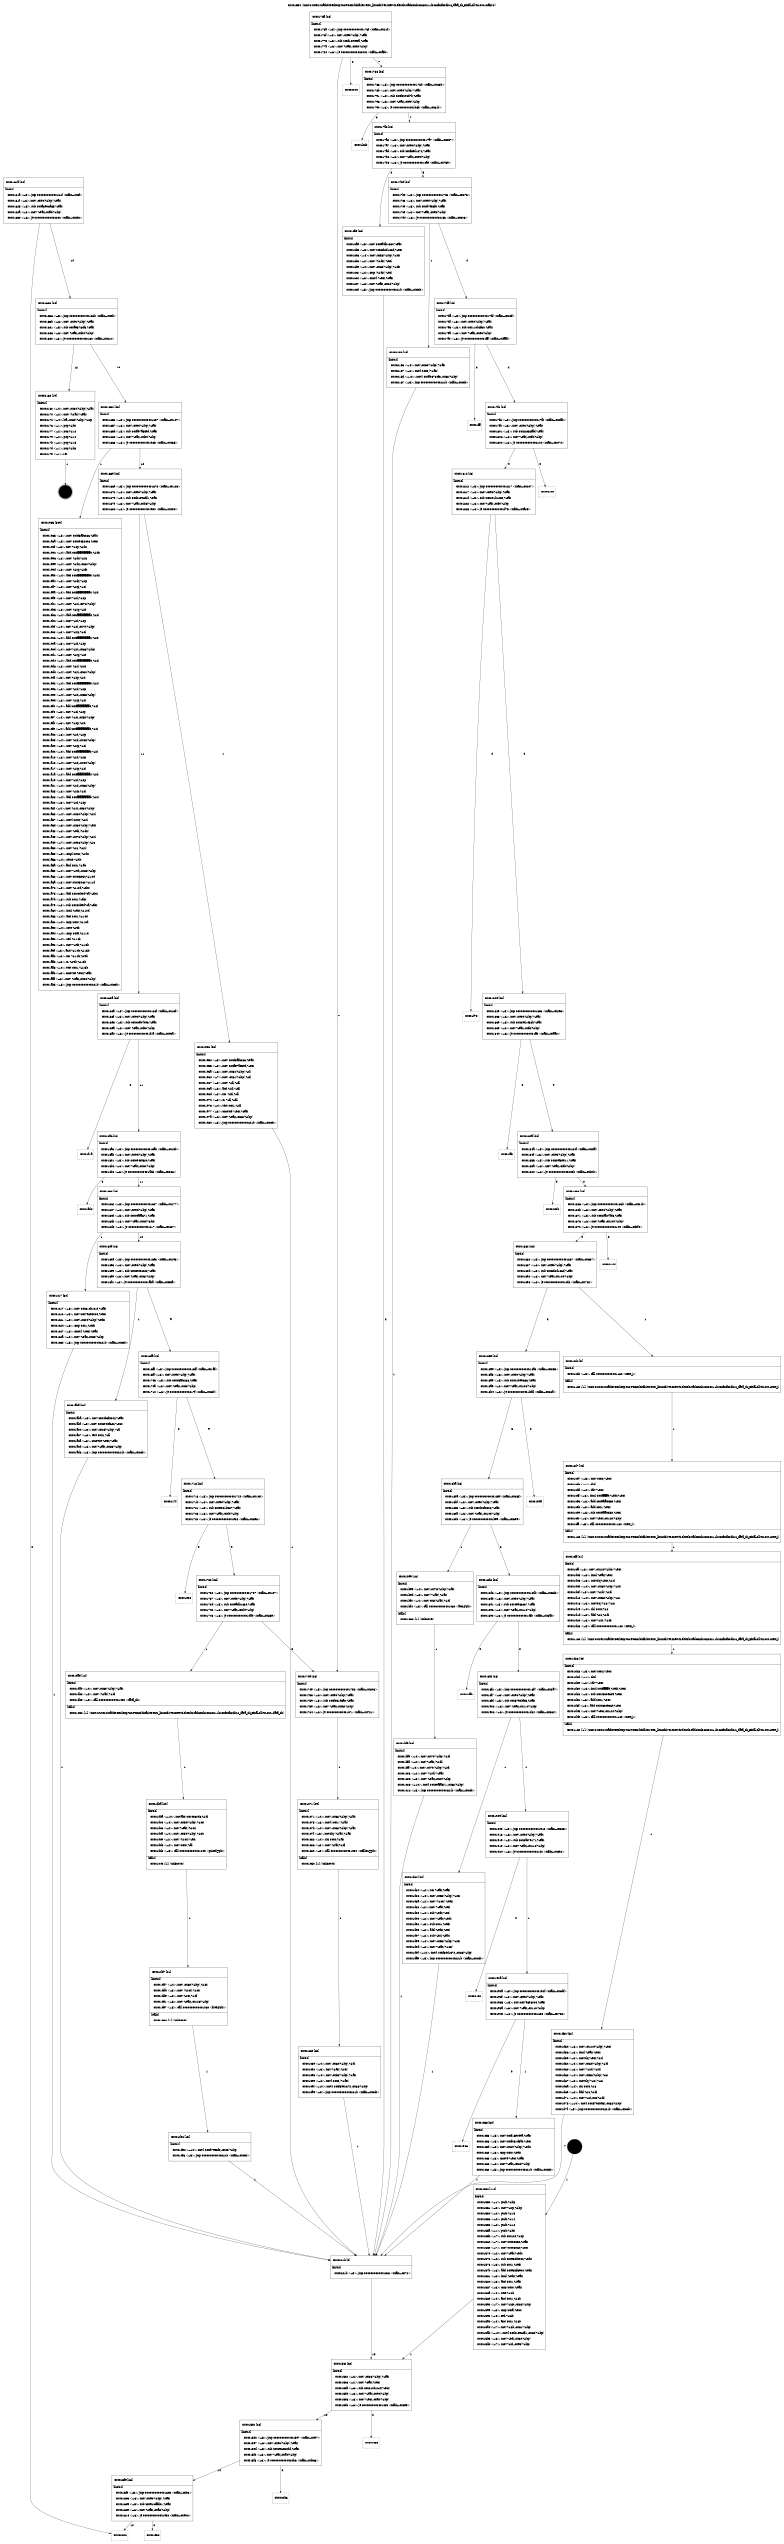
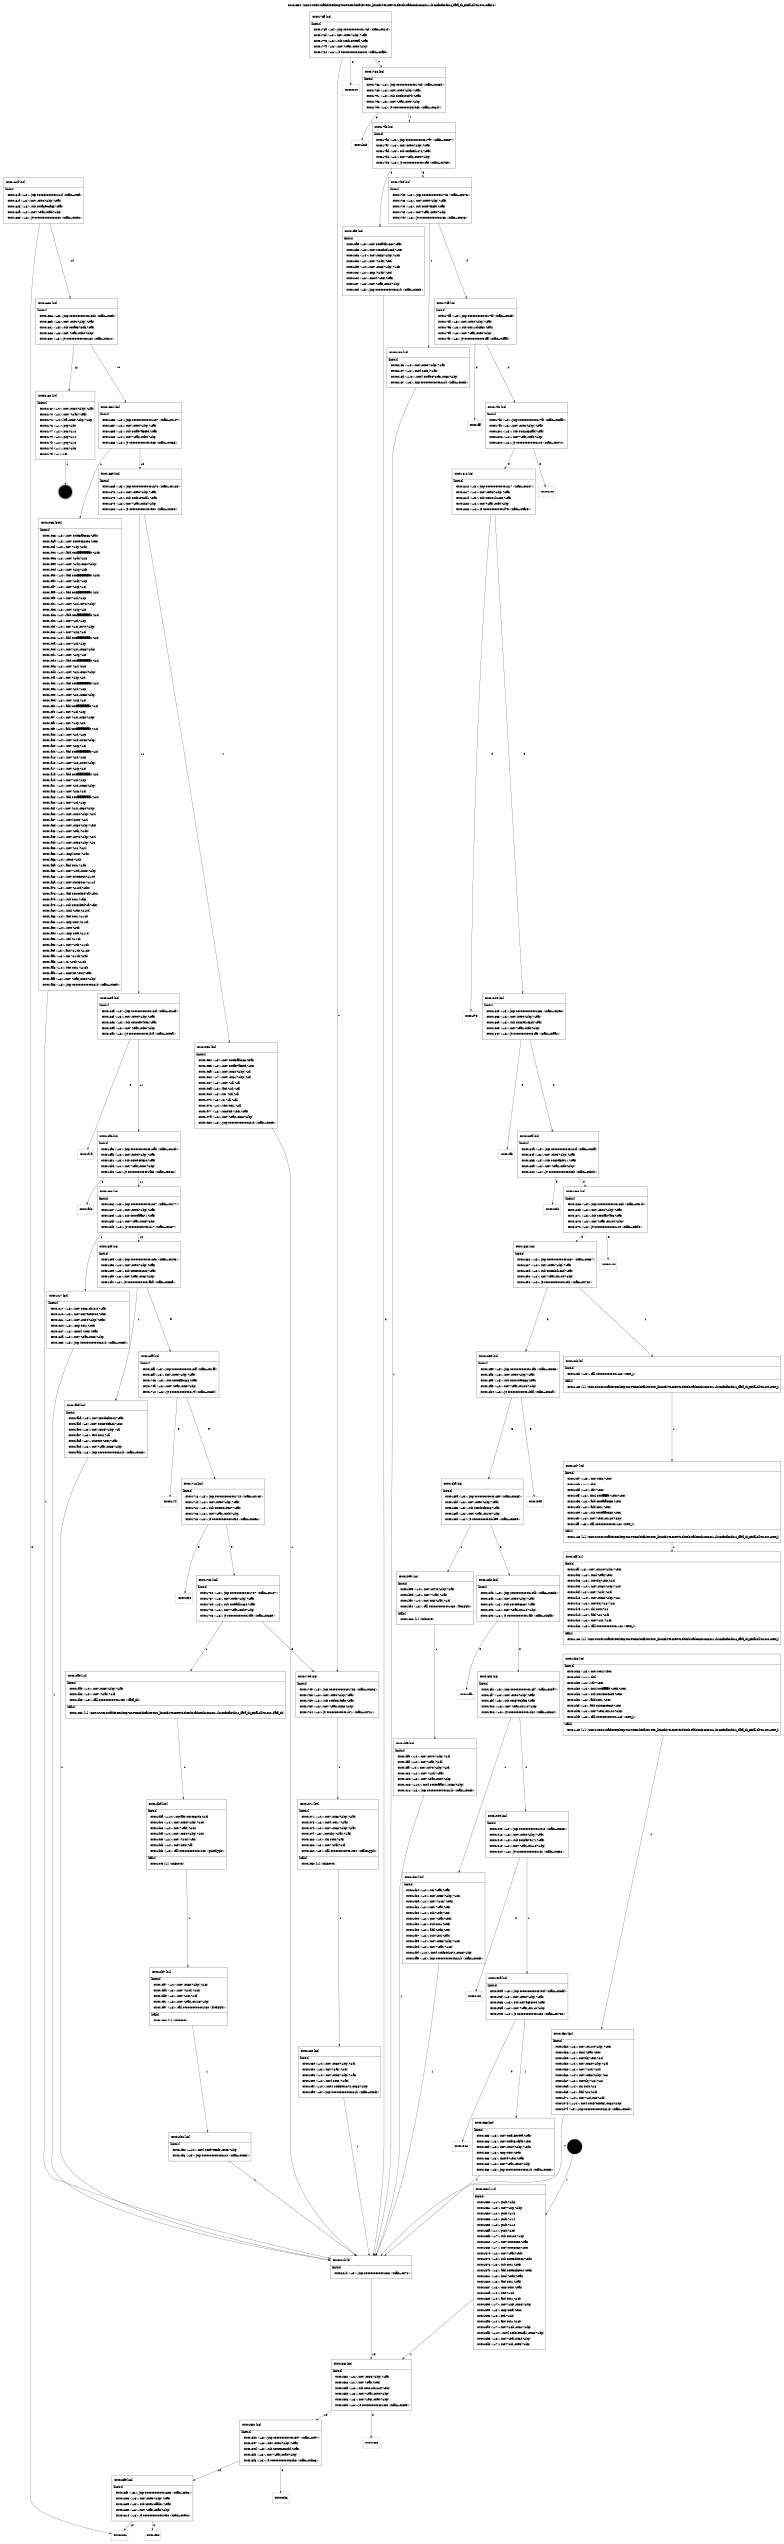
edge "0x401cff [41]" -> "0x401d28 [40]": removed, label "1"
edge "0x401985 [309]" -> "0x40221b [5]": added, label "1"
